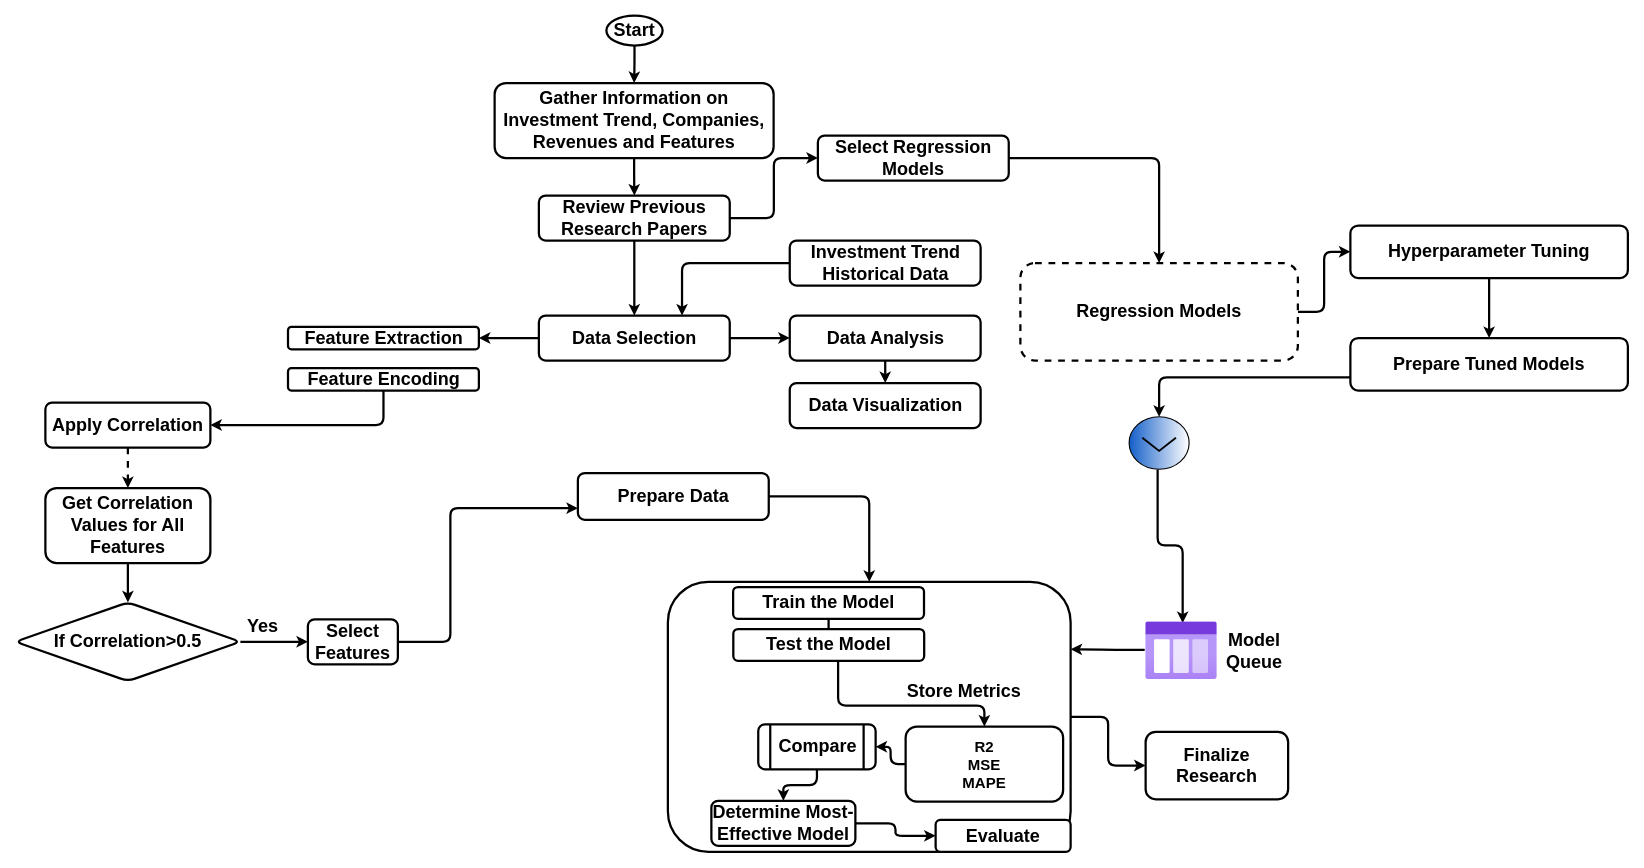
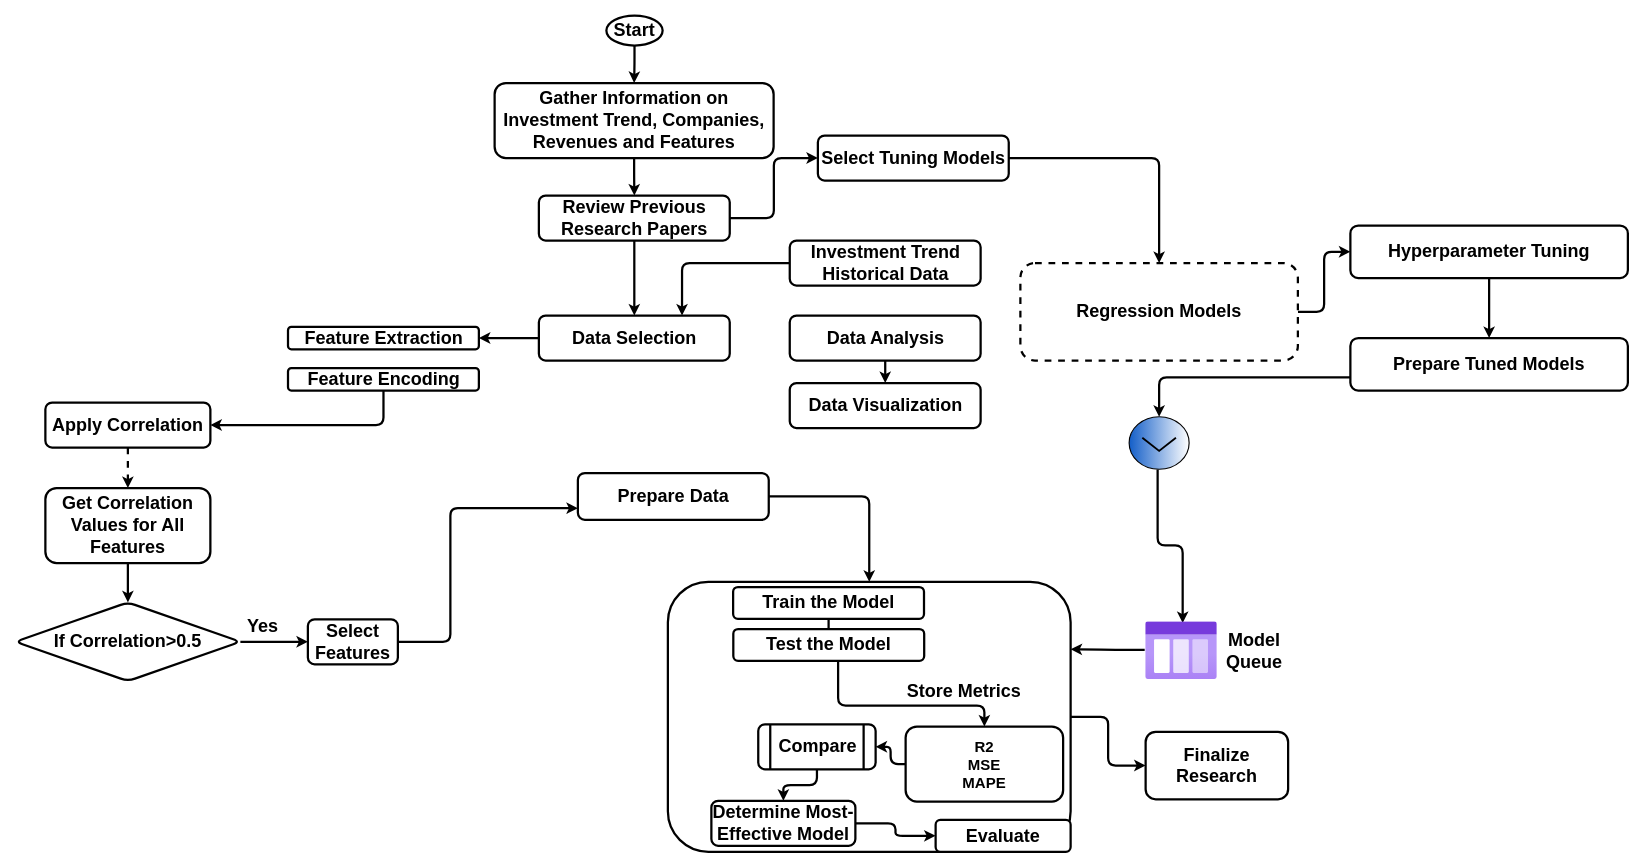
node "Select Regression Models": label "Select Regression Models" -> "Select Tuning Models"
edge "Data Selection" -> "Data Analysis": removed
